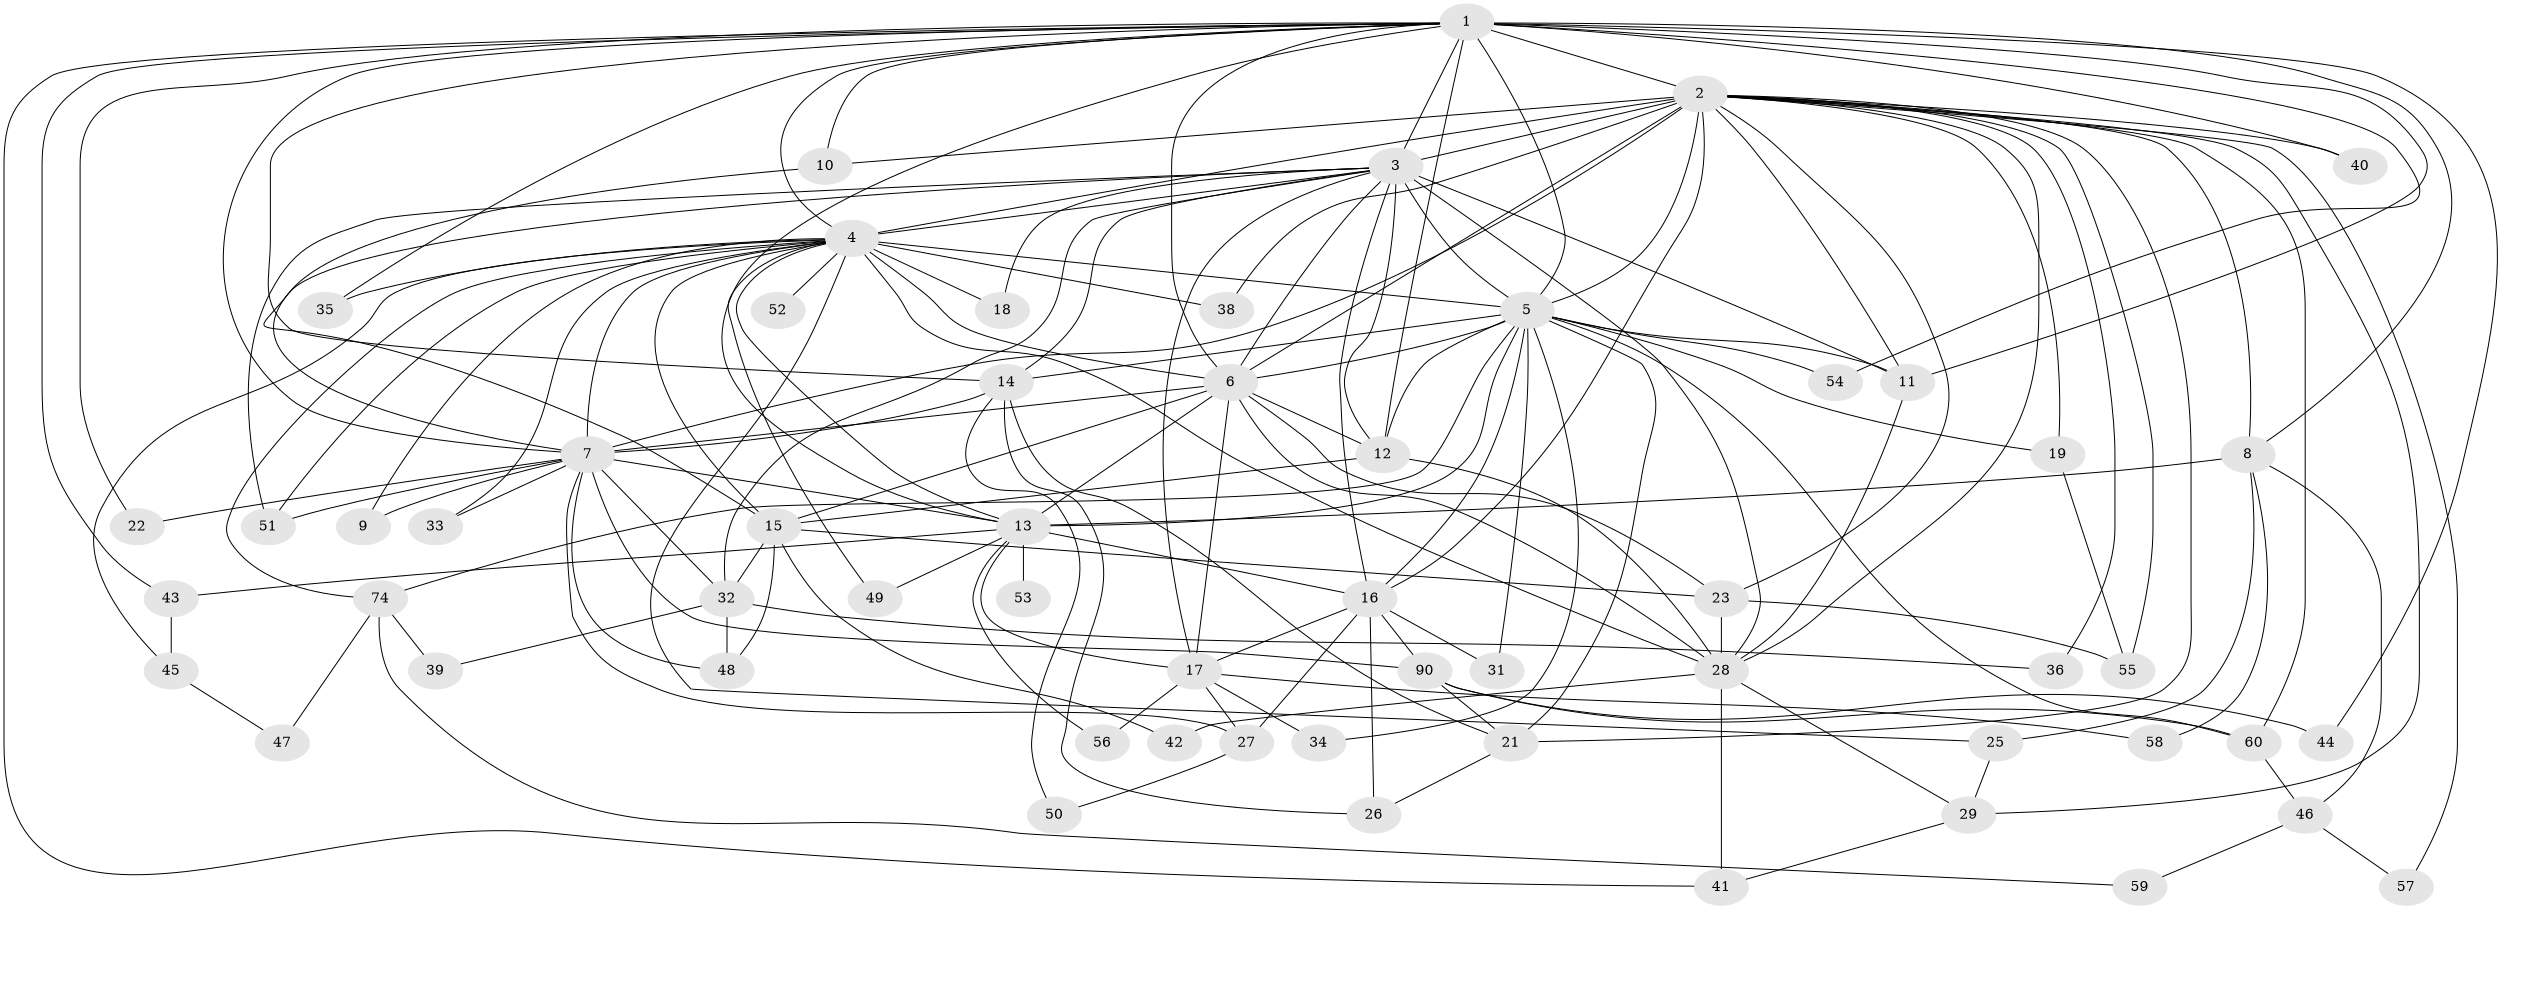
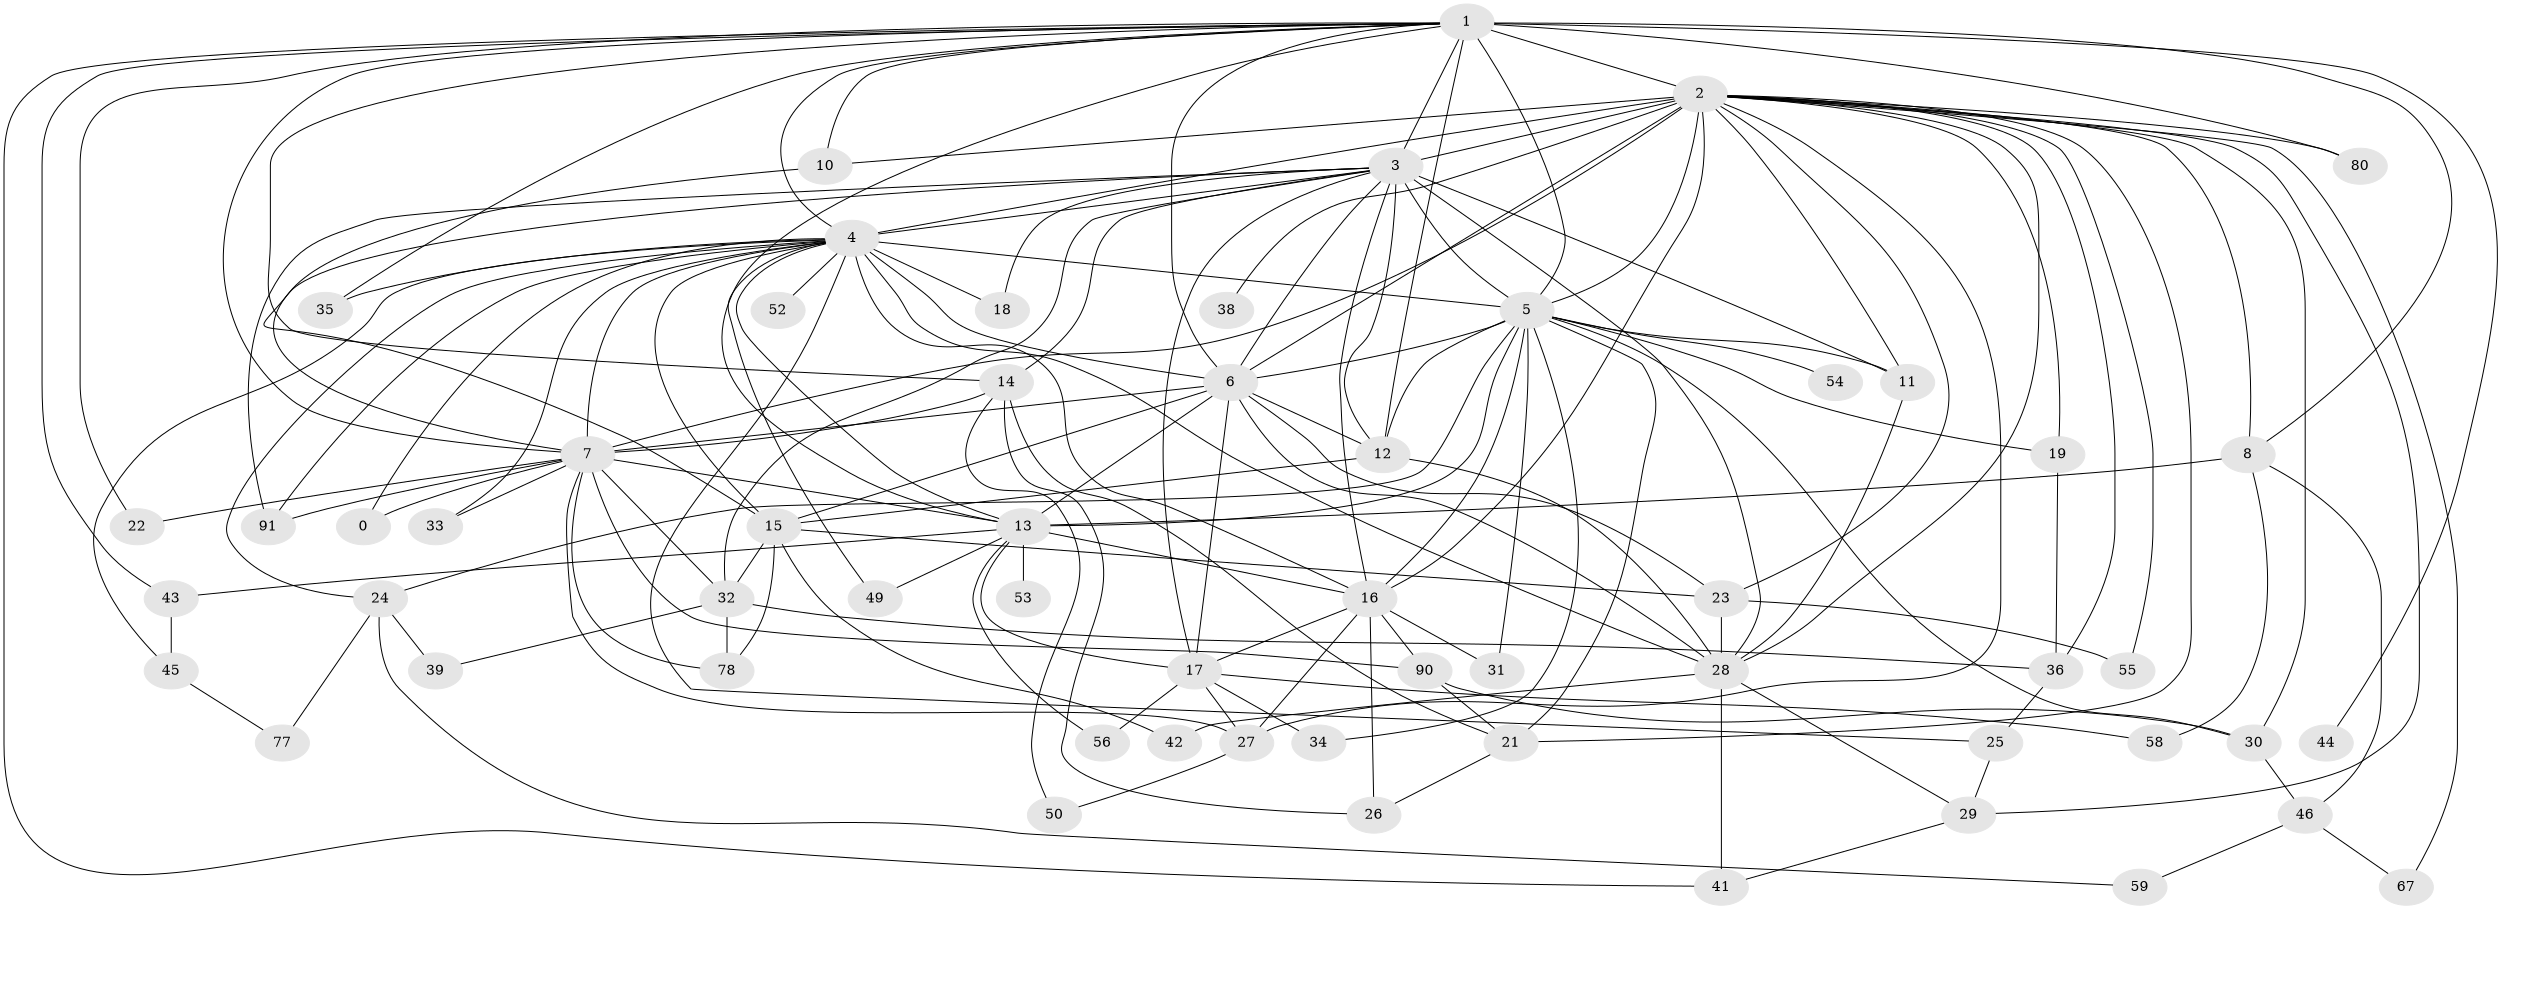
edge "1" -- "11": removed
edge "1" -- "54": removed
node "40": label "40" -> "80"
edge "4" -- "38": now "4" -- "16"
edge "5" -- "14": removed
node "51": label "51" -> "91"
node "9": label "9" -> "0"
edge "19" -- "55": now "19" -- "36"
node "74": label "74" -> "24"
edge "2" -- "27": added
node "48": label "48" -> "78"
edge "8" -- "25": now "36" -- "25"
edge "90" -- "44": removed
node "47": label "47" -> "77"
node "60": label "60" -> "30"
node "57": label "57" -> "67"
